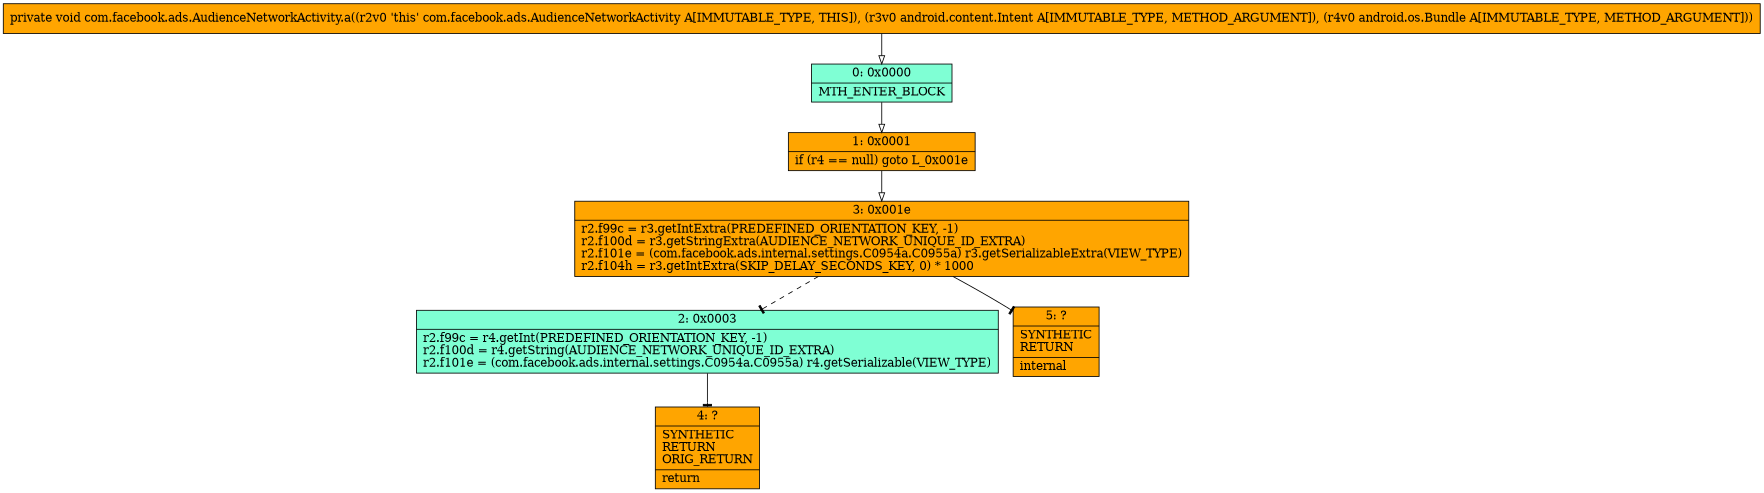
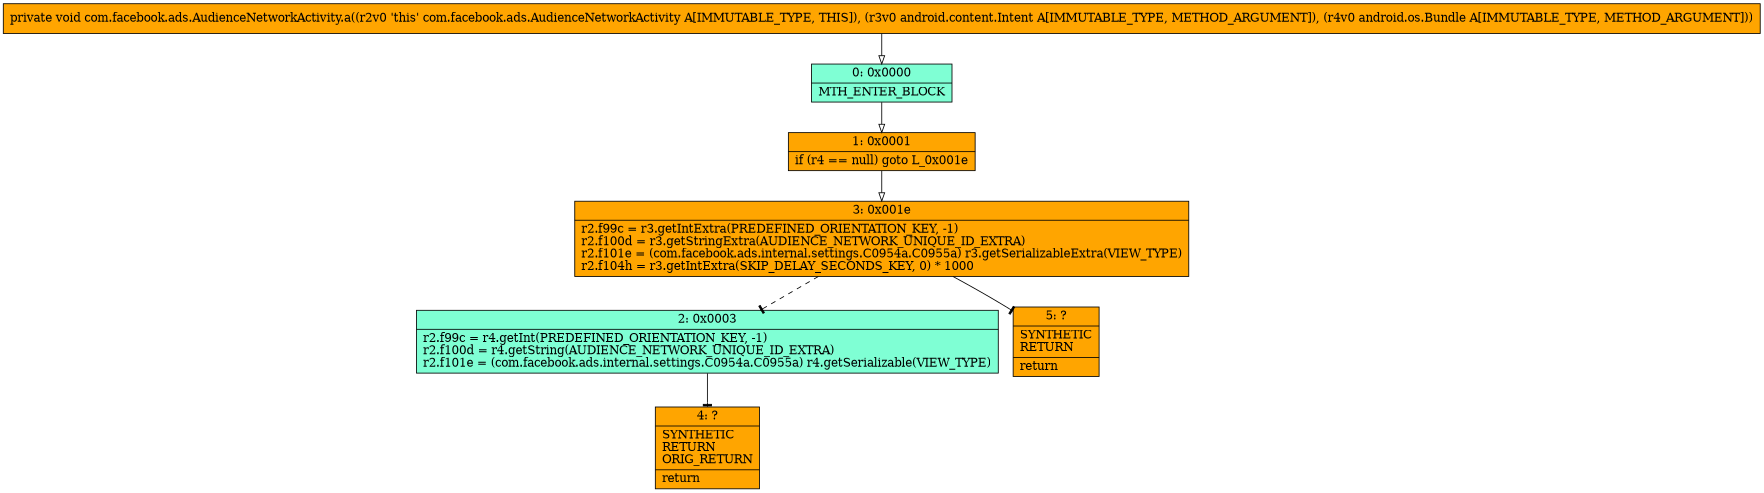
node "5: ?": text "internal" -> "return"
